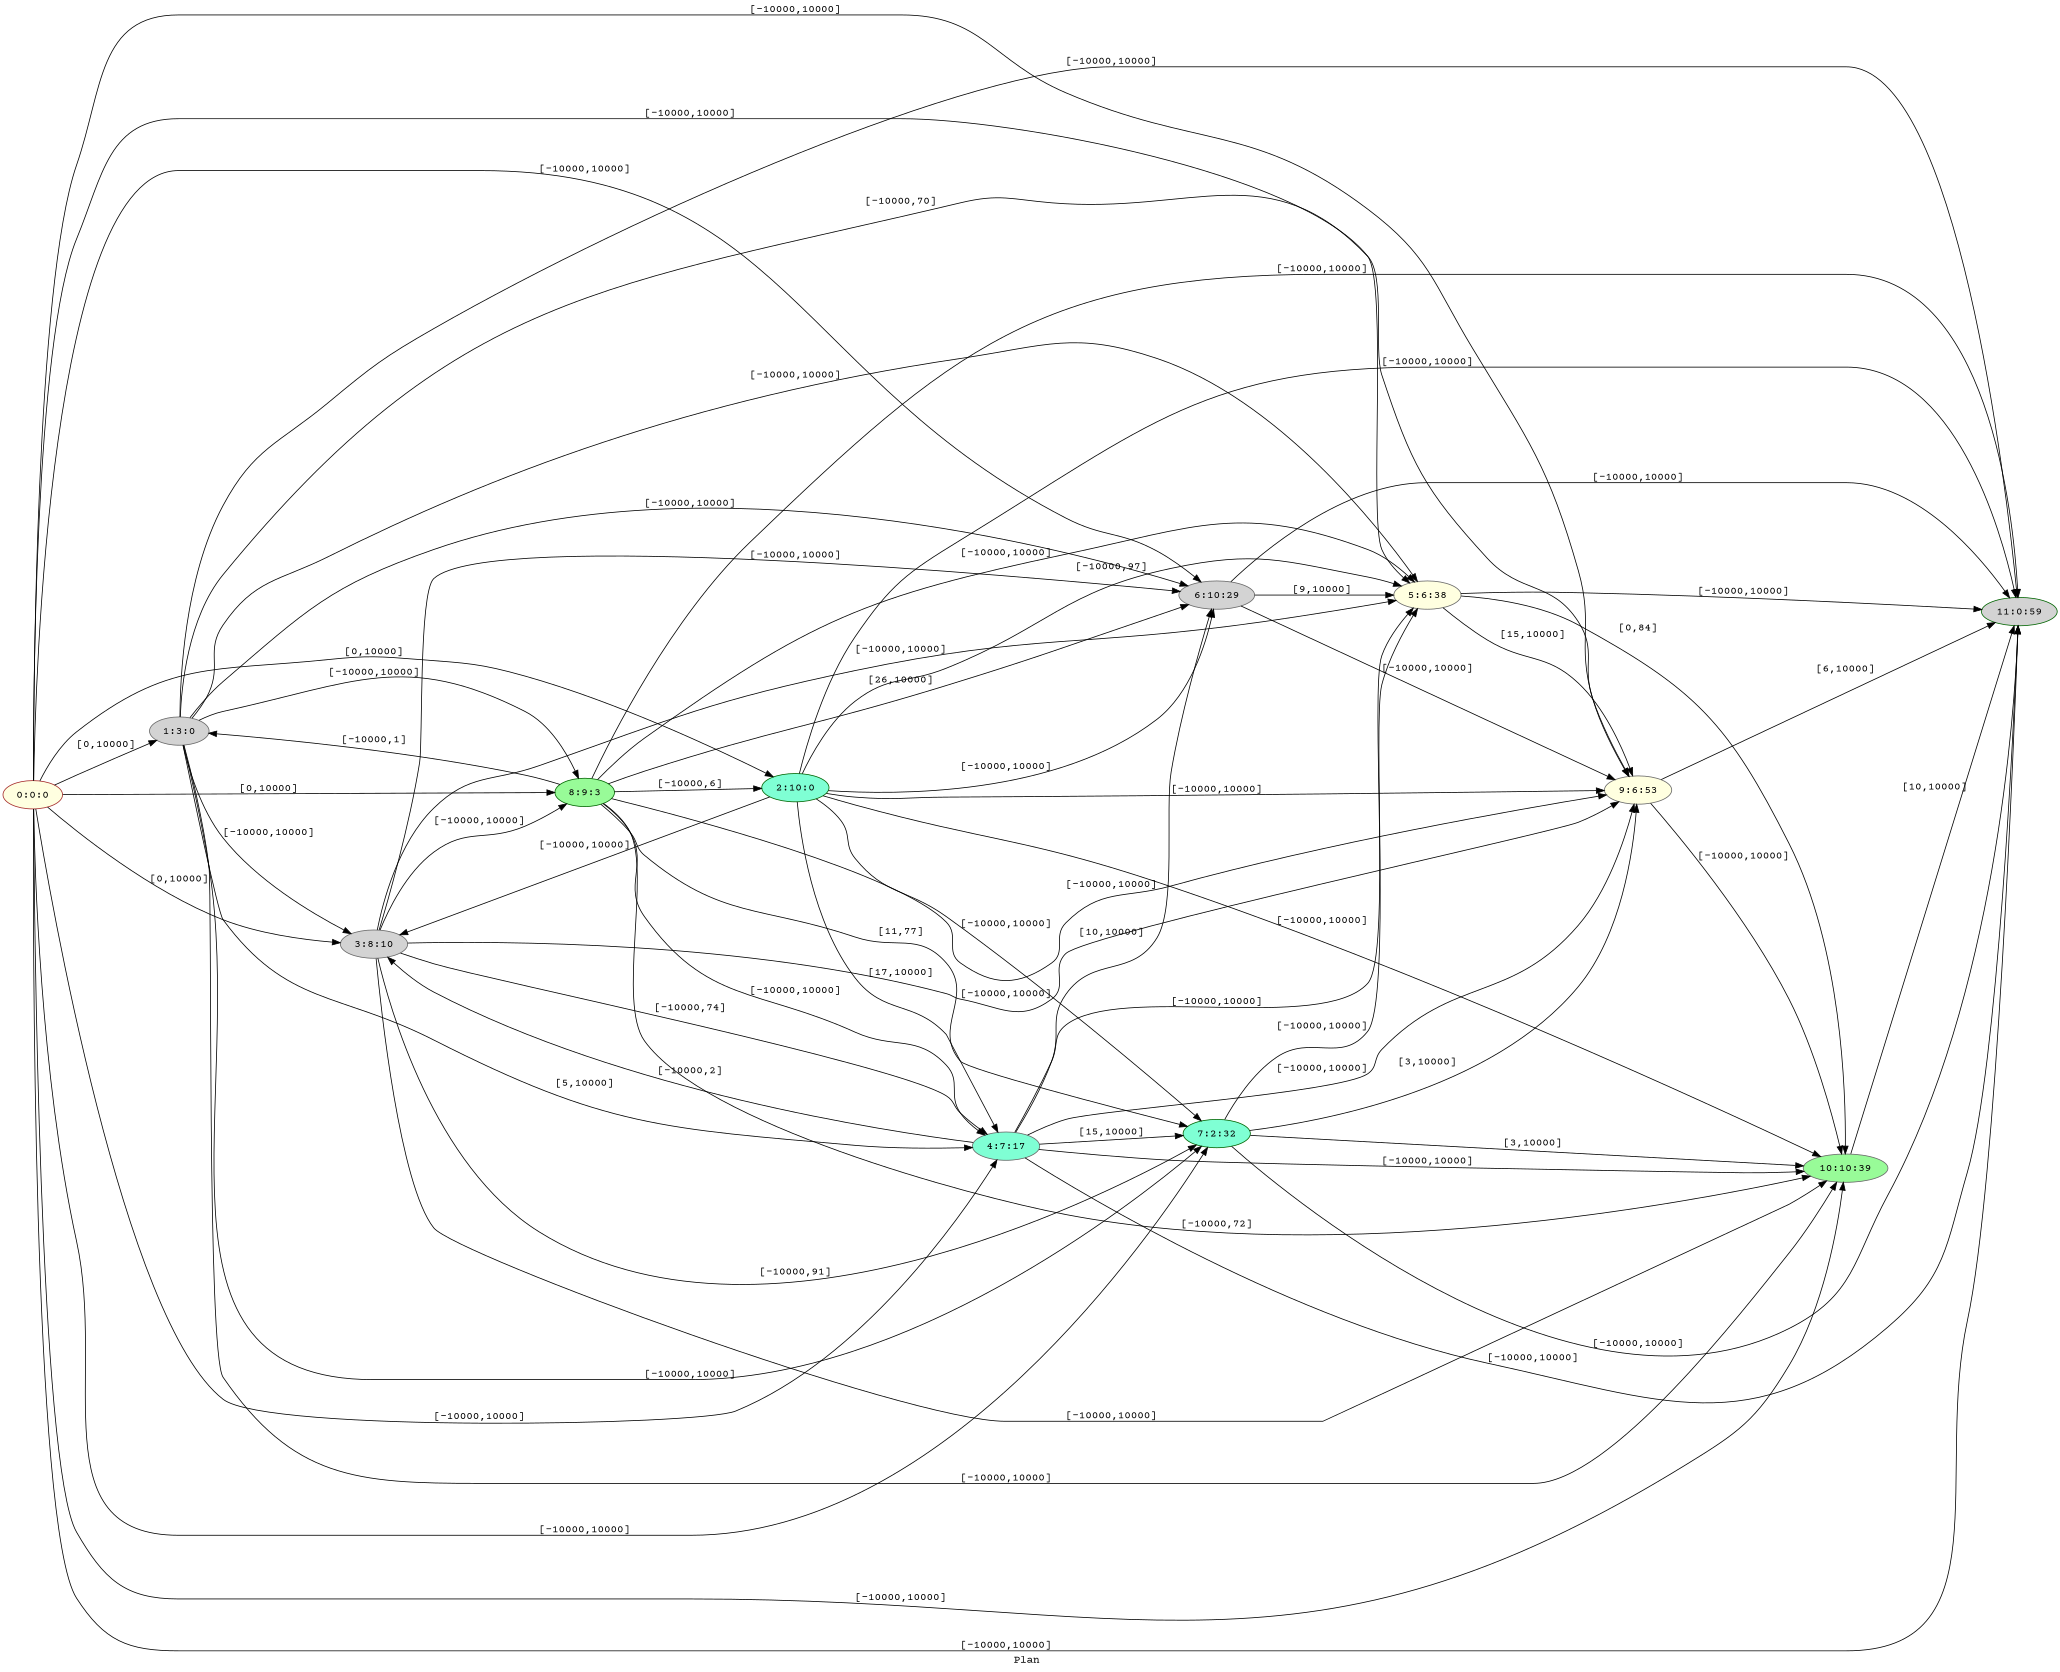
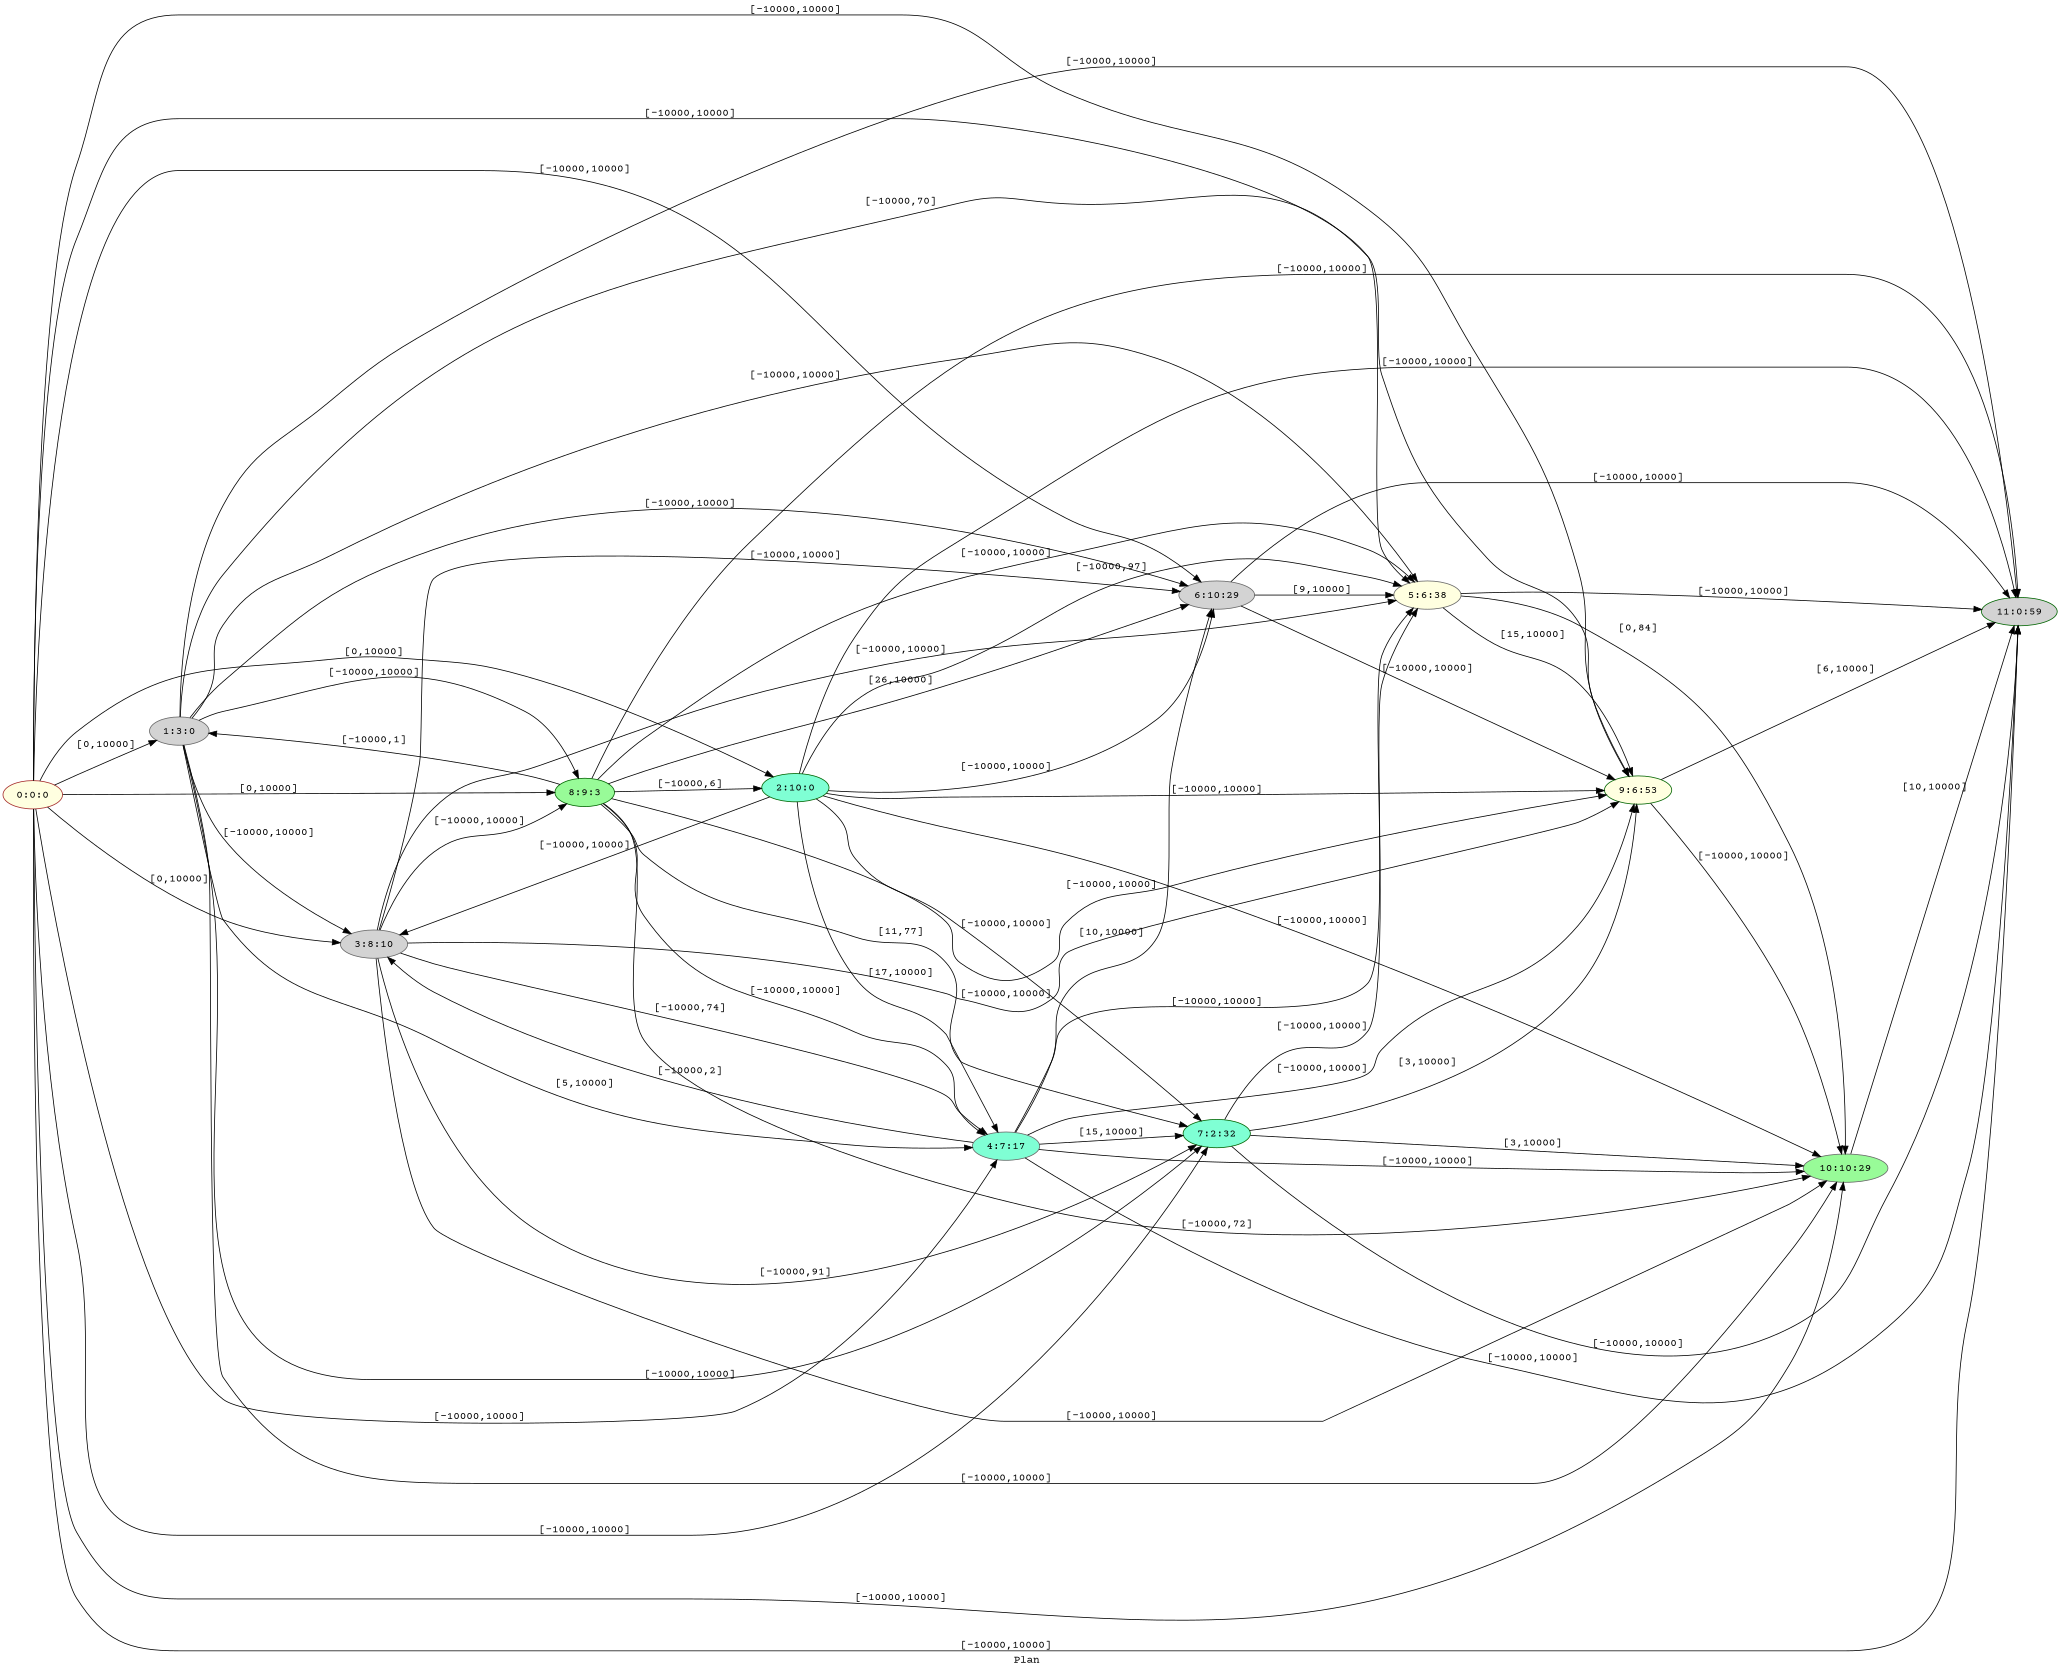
node "9:6:53": color gray40 -> darkgreen
node "10:10:39": label "10:10:39" -> "10:10:29"
